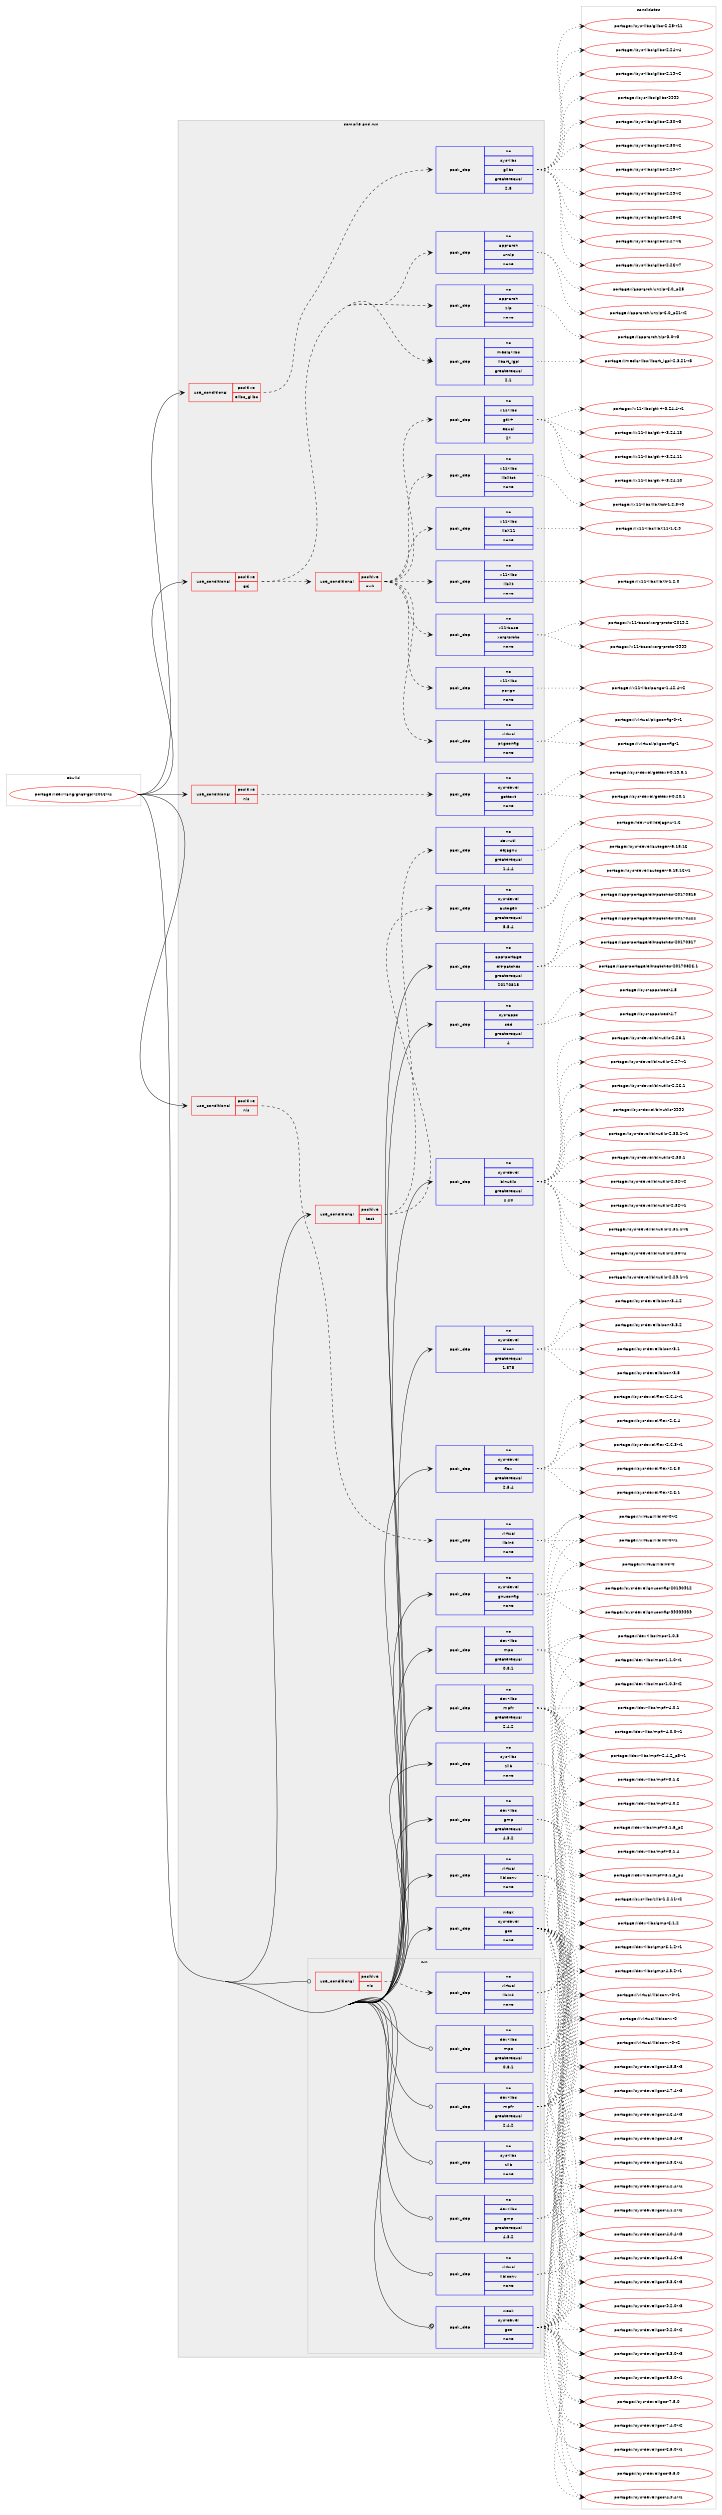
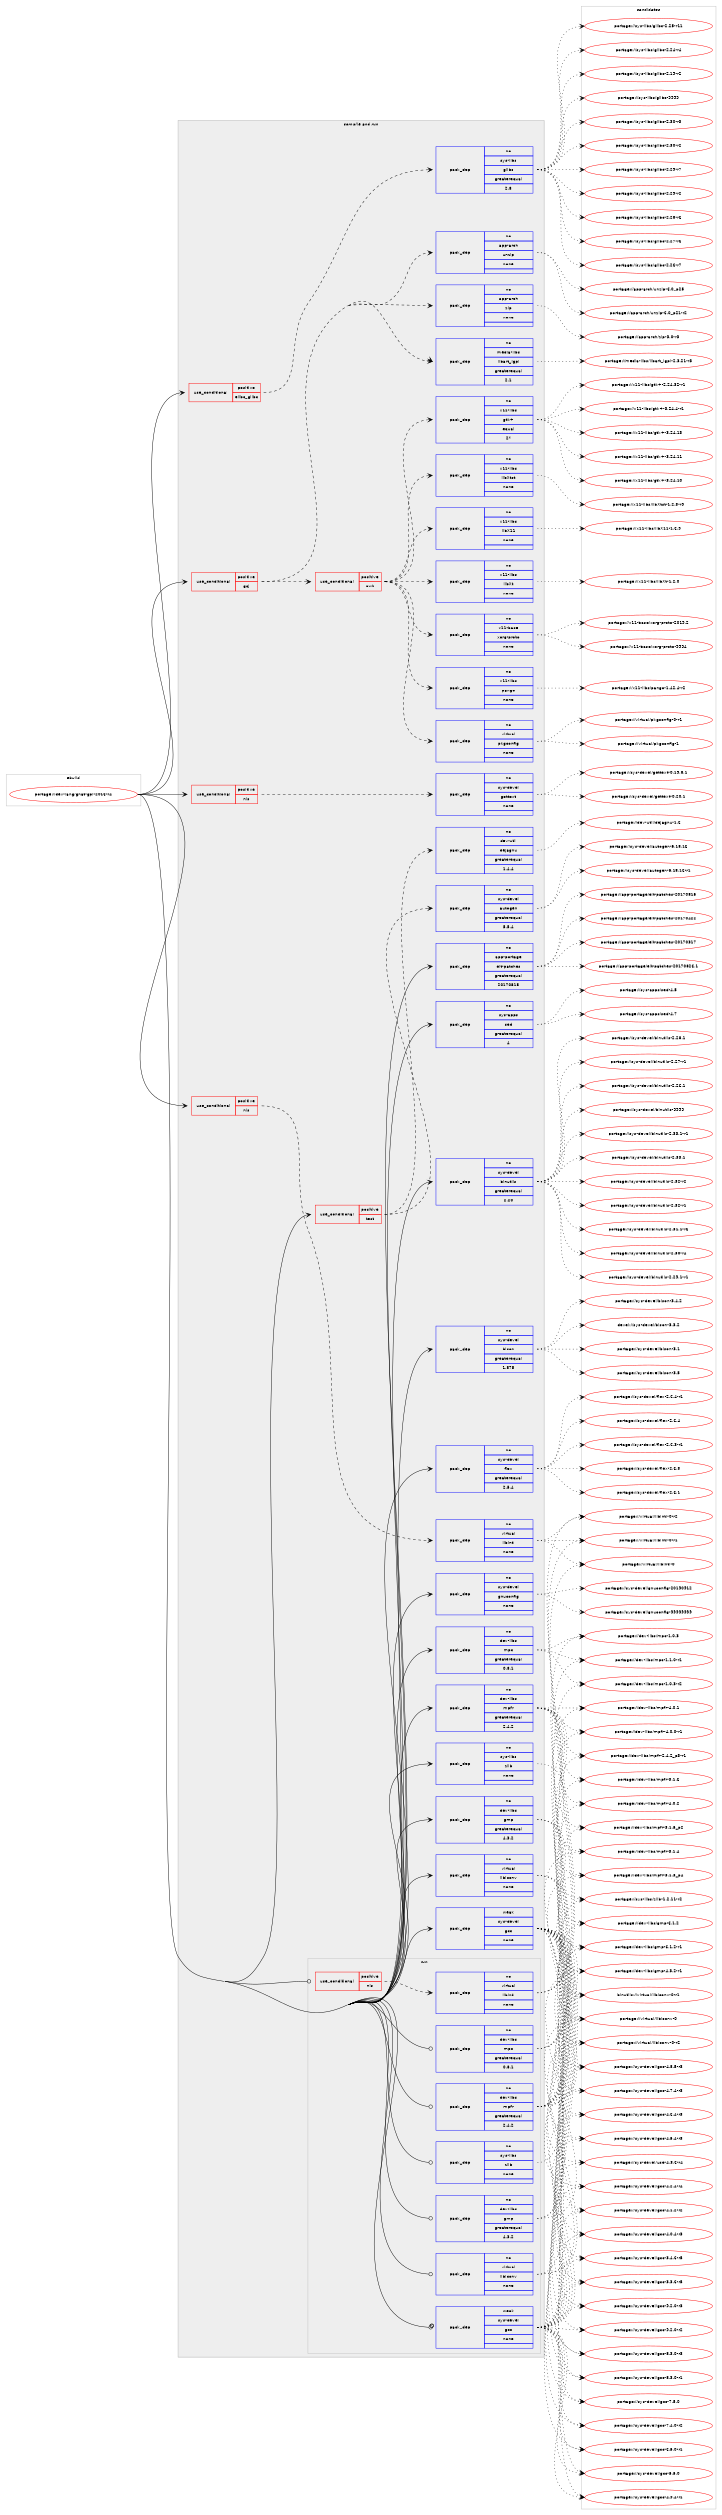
node "portage://x11-libs/gtk+-2.24.32-r1": added
node "portage://x11-base/xorg-proto-9999": label "portage://x11-base/xorg-proto-9999" -> "portage://x11-base/xorg-proto-9994"
node "portage://sys-devel/bison-3.3.2": label "portage://sys-devel/bison-3.3.2" -> "devel://sys-devel/bison-3.3.2"
node "portage://virtual/libiconv-0-r1": label "portage://virtual/libiconv-0-r1" -> "binutils://virtual/libiconv-0-r1"
node "portage://sys-devel/gcc-4.3.6-r4": label "portage://sys-devel/gcc-4.3.6-r4" -> "portage://sys-devel/use-4.3.6-r4"
